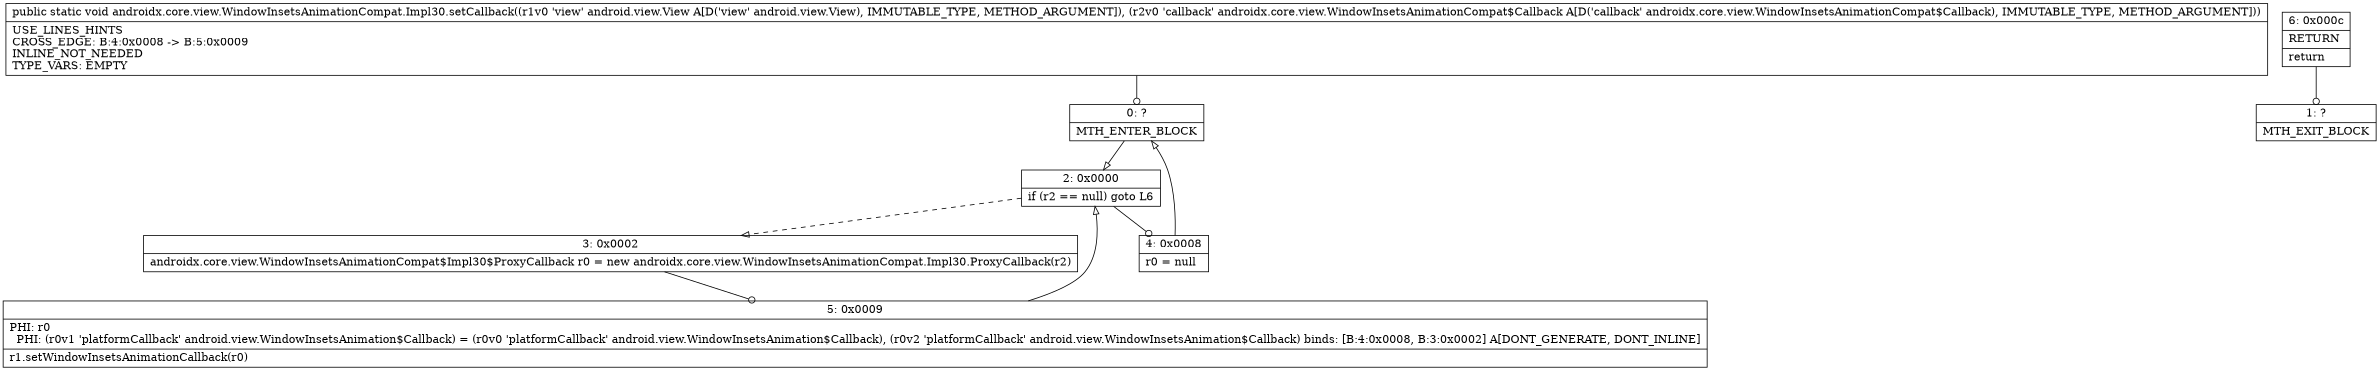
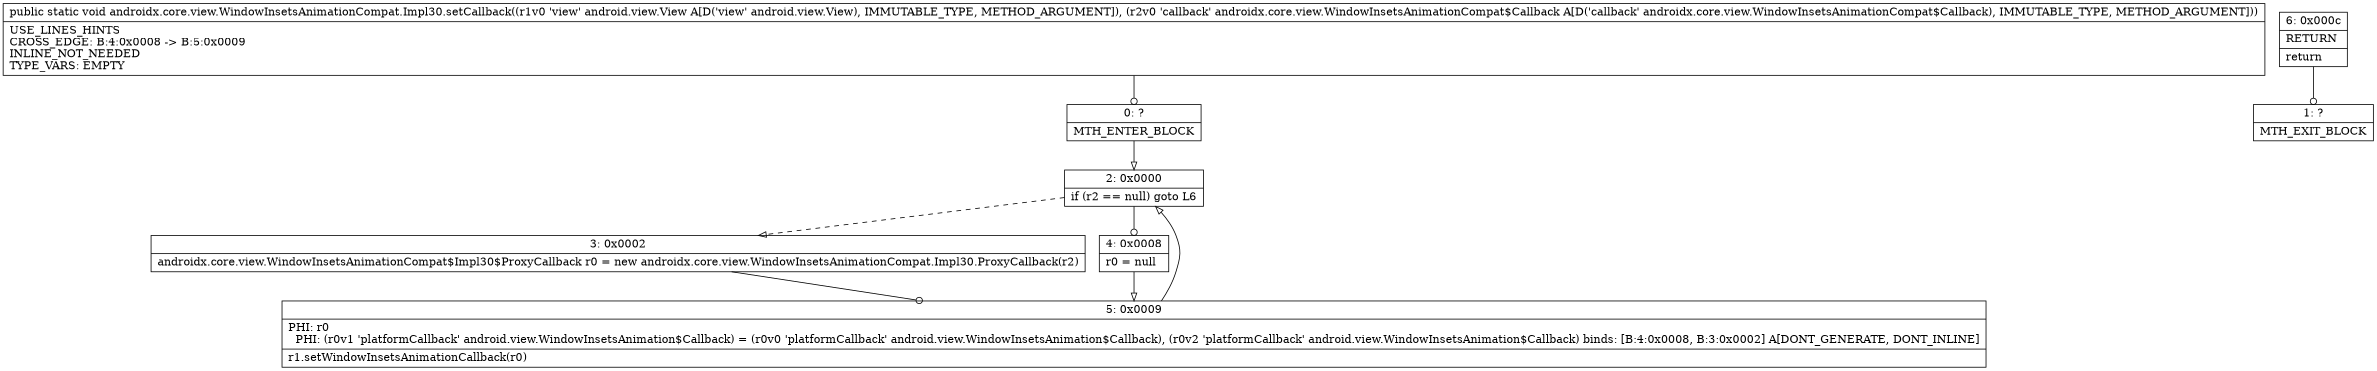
edge "4: 0x0008" -> "0: ?": now "4: 0x0008" -> "5: 0x0009"
